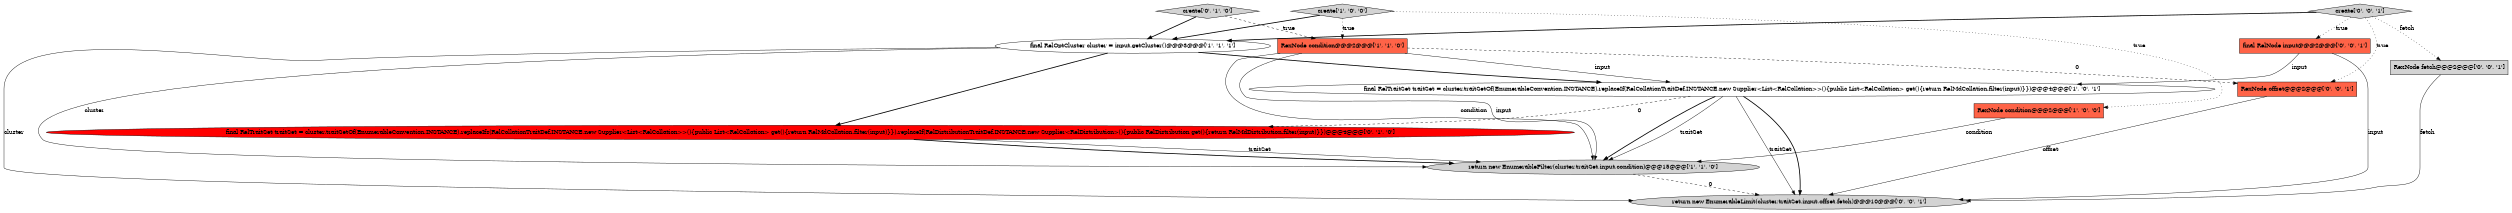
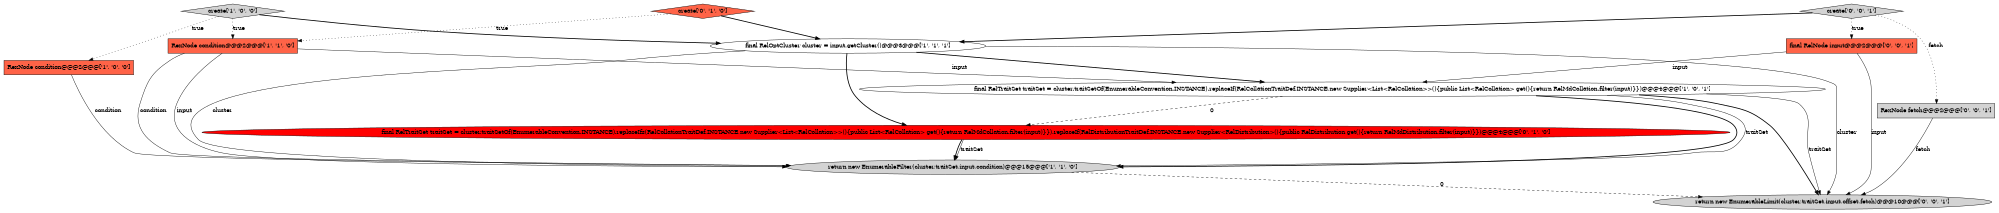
node "create['0', '1', '0']": fillcolor lightgray -> tomato
edge "create['0', '1', '0']" -> "RexNode condition@@@2@@@['1', '1', '0']": style dashed -> dotted
node "RexNode offset@@@2@@@['0', '0', '1']": removed
